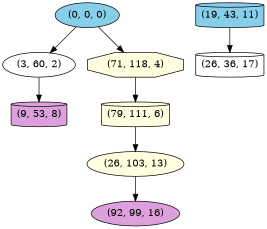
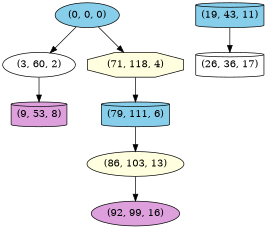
node "(79, 111, 6)": fillcolor lightyellow -> skyblue
node "(26, 103, 13)": label "(26, 103, 13)" -> "(86, 103, 13)"
